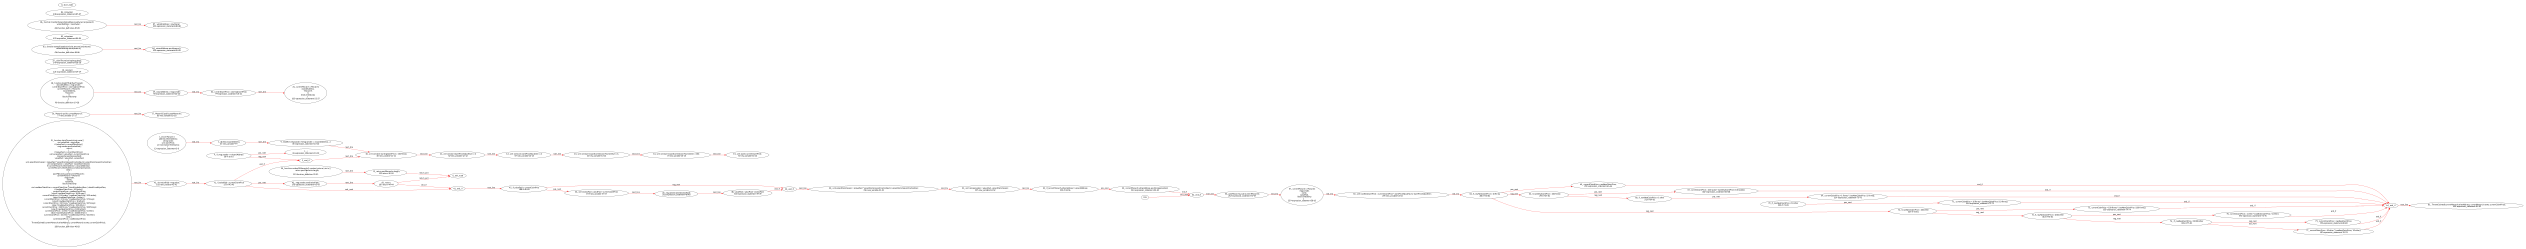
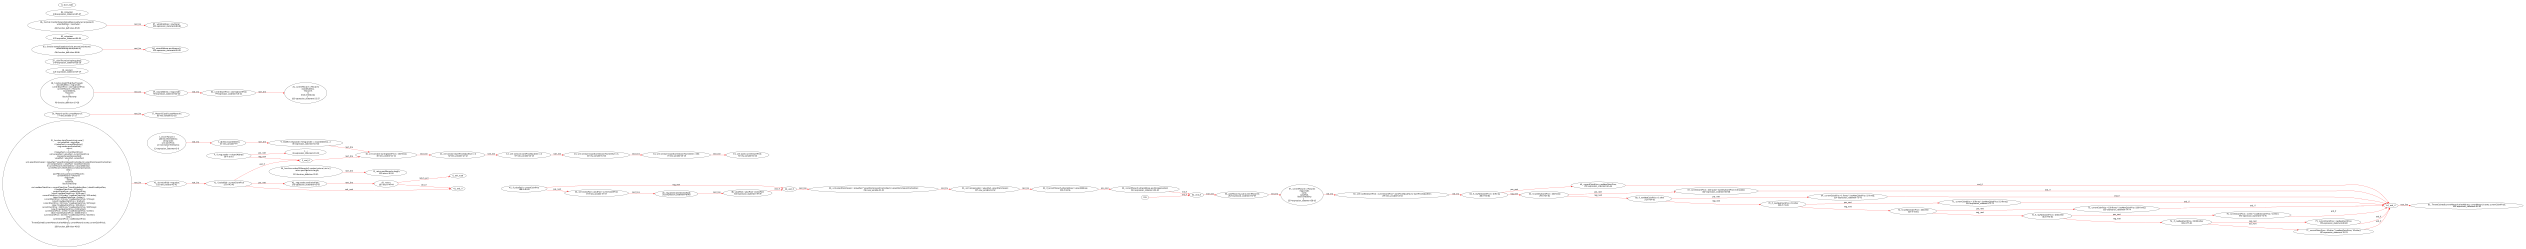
edge "29_ return pastMonarchs.length; 129-return-30-30" -> "0_ exit_node": removed, label "return_exit"
edge "41_ end_if" -> "45_ if_valuePaid > currentClaimPrice 188-if-46-50": removed, label "next_line"
edge "251" -> "52_ end_if": label "exit_next" -> "end_if"
edge "68_ if_rawNewClaimPrice < 1 ether 313-if-69-81" -> "70_ if_rawNewClaimPrice < 10 ether 330-if-71-81": added, label "neg_next"
edge "64_ if_rawNewClaimPrice < 10 finney 286-if-65-81" -> "72_ if_rawNewClaimPrice < 100 ether 347-if-73-81": now "70_ if_rawNewClaimPrice < 10 ether 330-if-71-81" -> "72_ if_rawNewClaimPrice < 100 ether 347-if-73-81"
